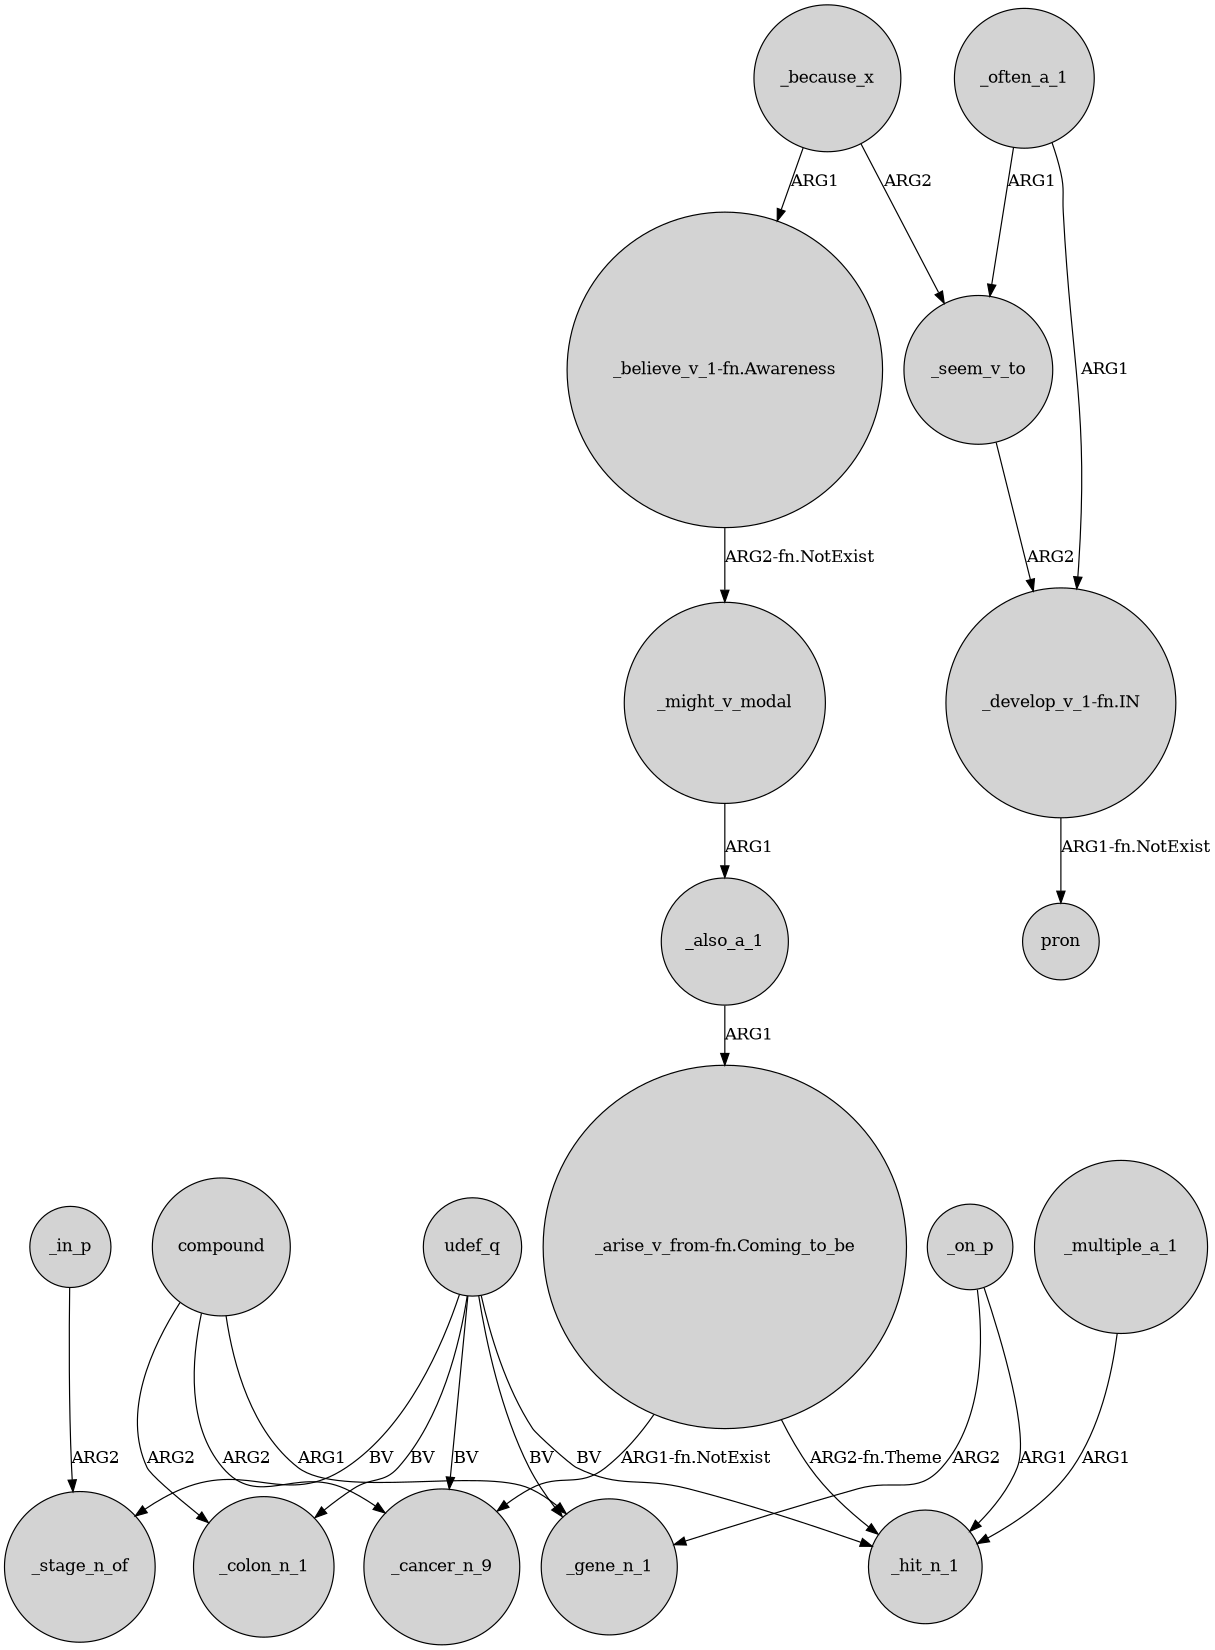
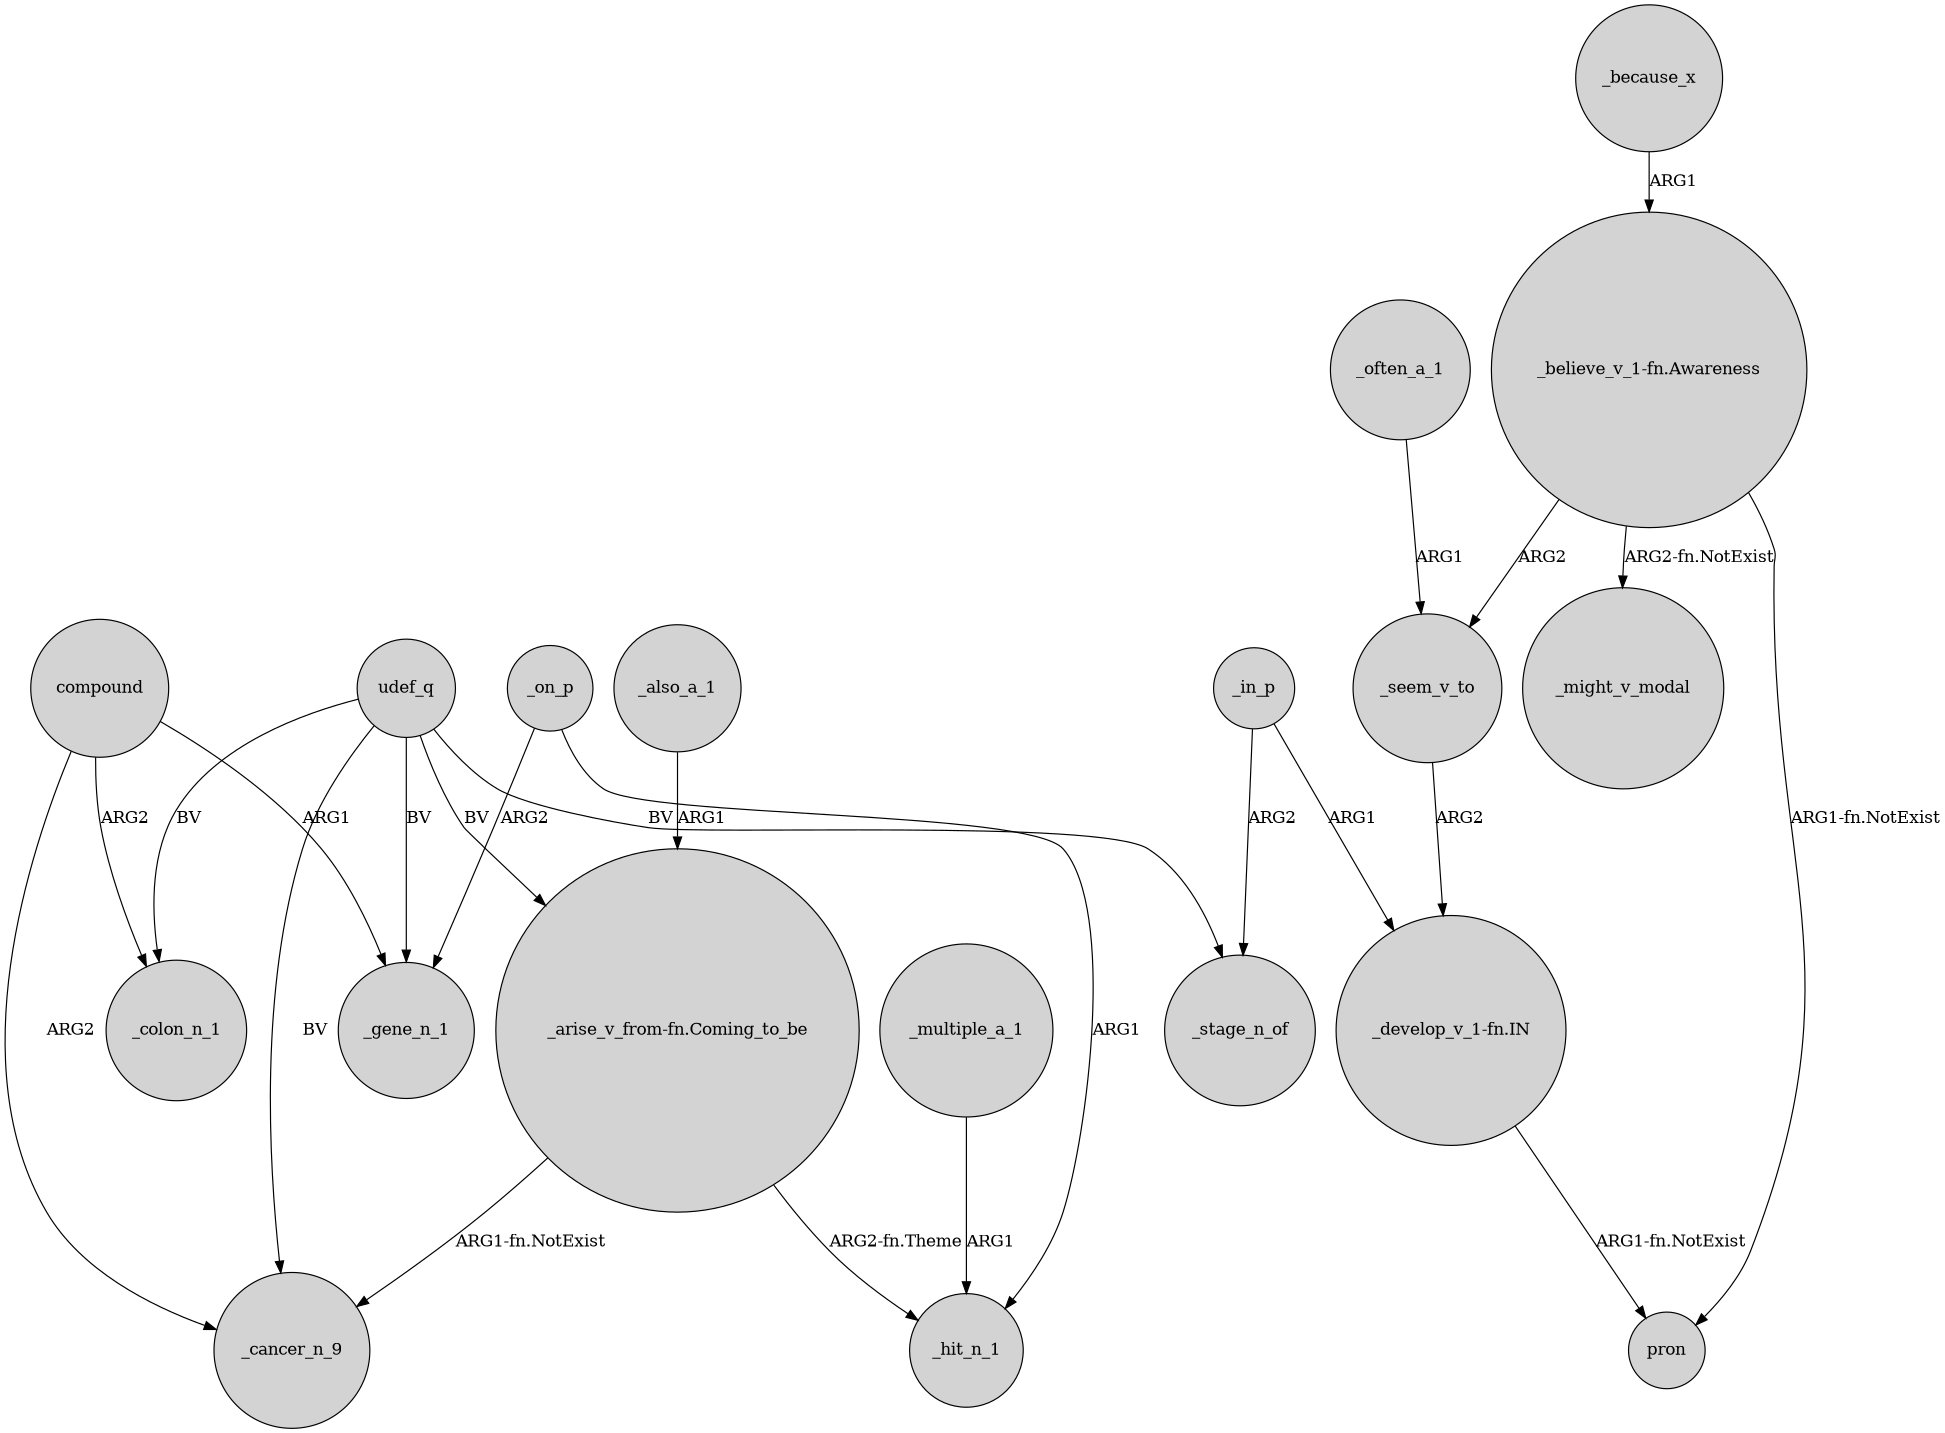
edge "_because_x" -> "_seem_v_to": now "_believe_v_1-fn.Awareness" -> "_seem_v_to"
edge "_often_a_1" -> "_develop_v_1-fn.IN": now "_in_p" -> "_develop_v_1-fn.IN"
edge "_might_v_modal" -> "_also_a_1": removed, label "ARG1"
edge "_believe_v_1-fn.Awareness" -> "pron": added, label "ARG1-fn.NotExist"
edge "udef_q" -> "_hit_n_1": now "udef_q" -> "_arise_v_from-fn.Coming_to_be"
